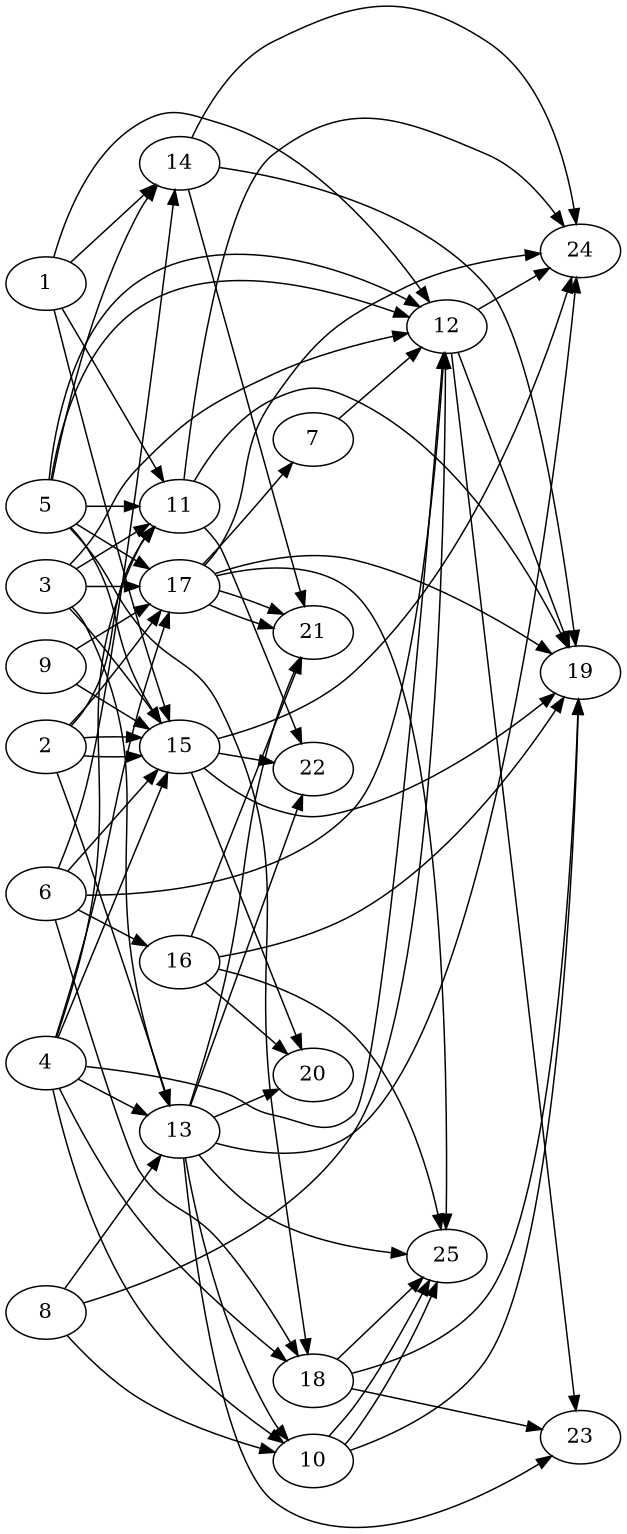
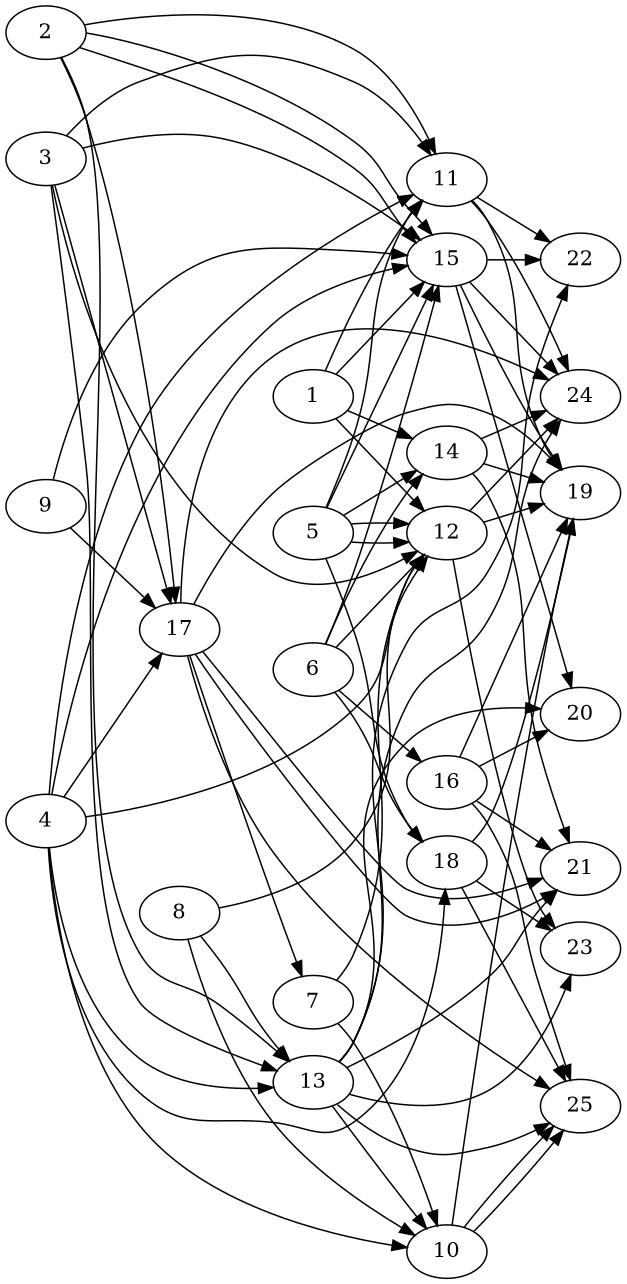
edge "5" -> "17": removed
edge "7" -> "10": added
